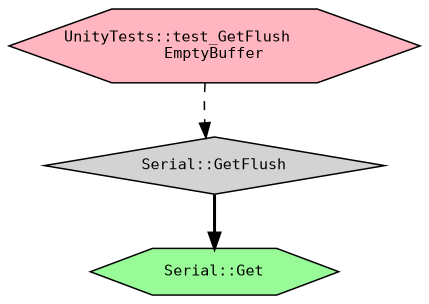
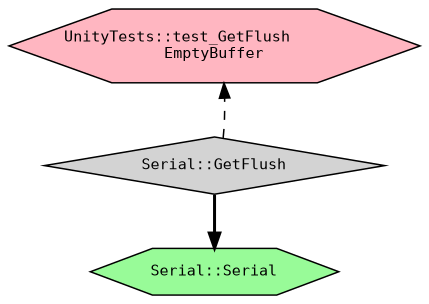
edge "UnityTests::test_GetFlush EmptyBuffer" -> "Serial::GetFlush": reversed
node "Serial::Get": label "Serial::Get" -> "Serial::Serial"
